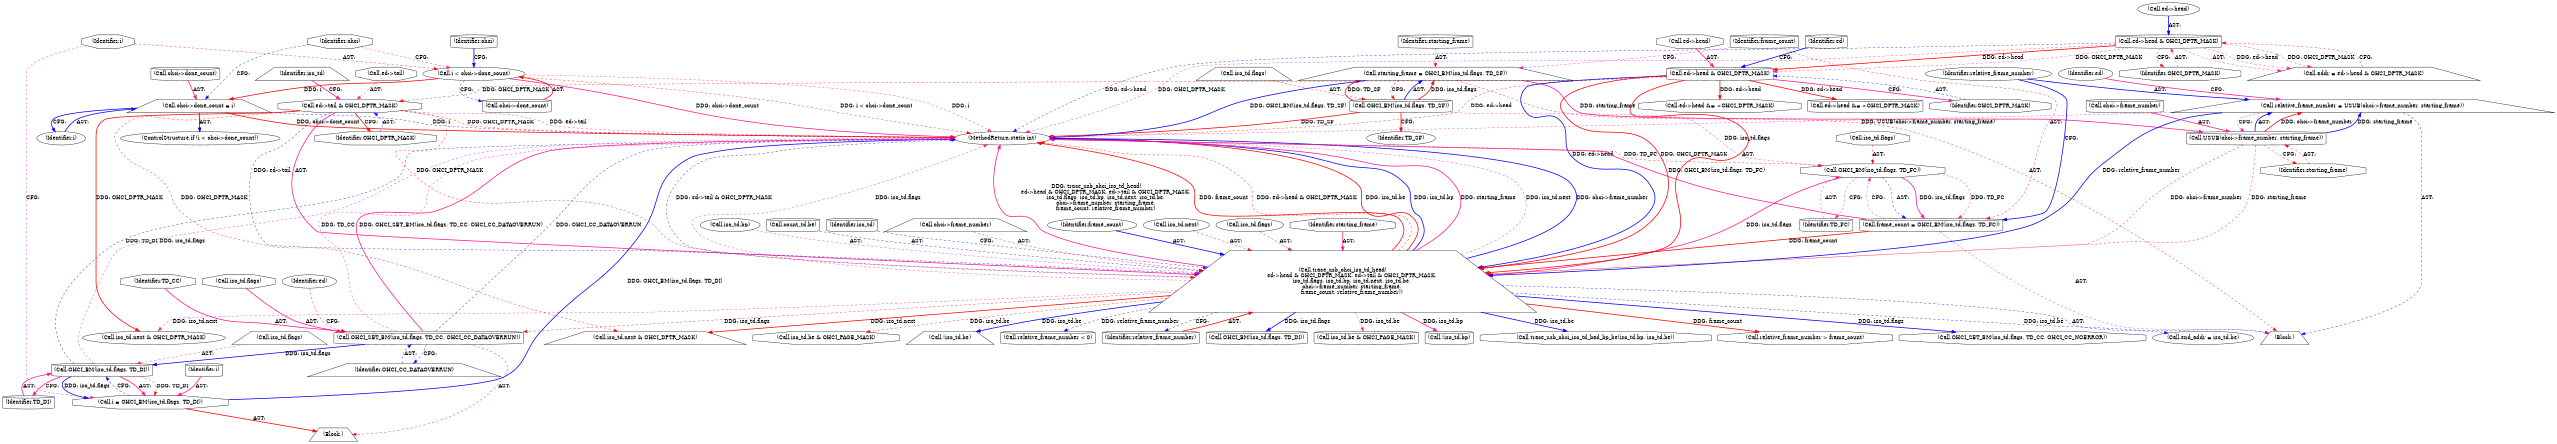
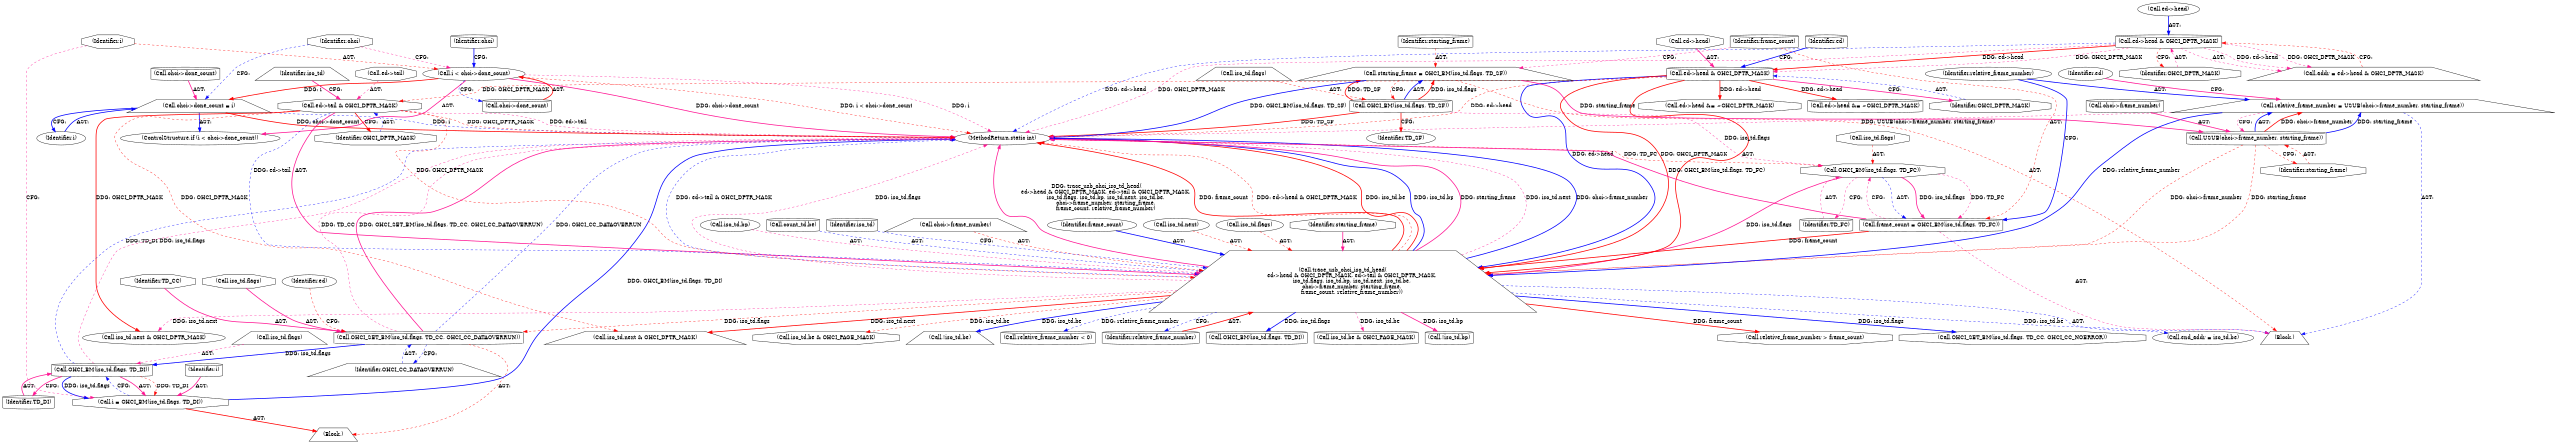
edge "(Call,i < ohci->done_count)" -> "(ControlStructure,if (i < ohci->done_count))": added, label "AST:"
node "(Call,trace_usb_ohci_iso_td_bad_bp_be(iso_td.bp, iso_td.be))": removed
